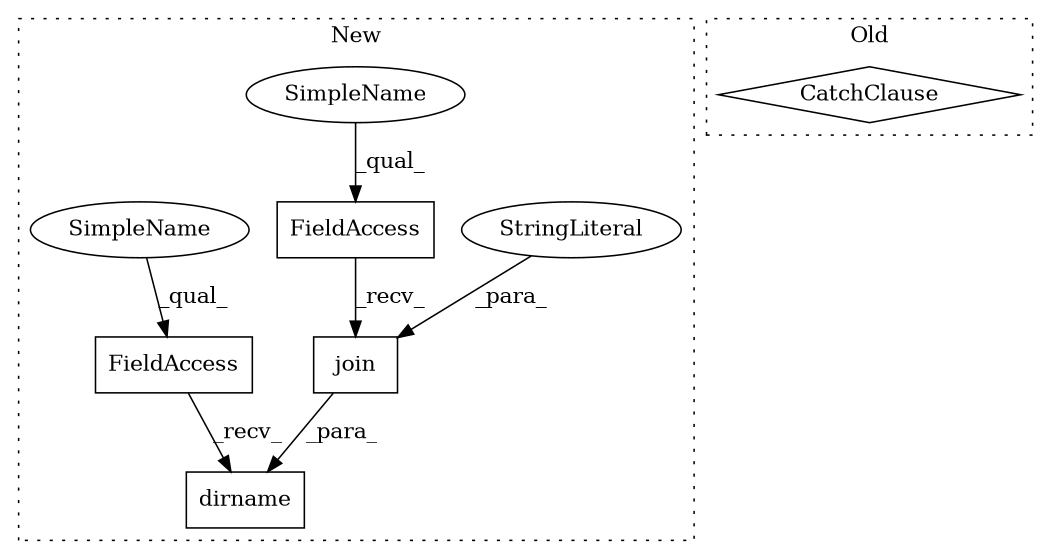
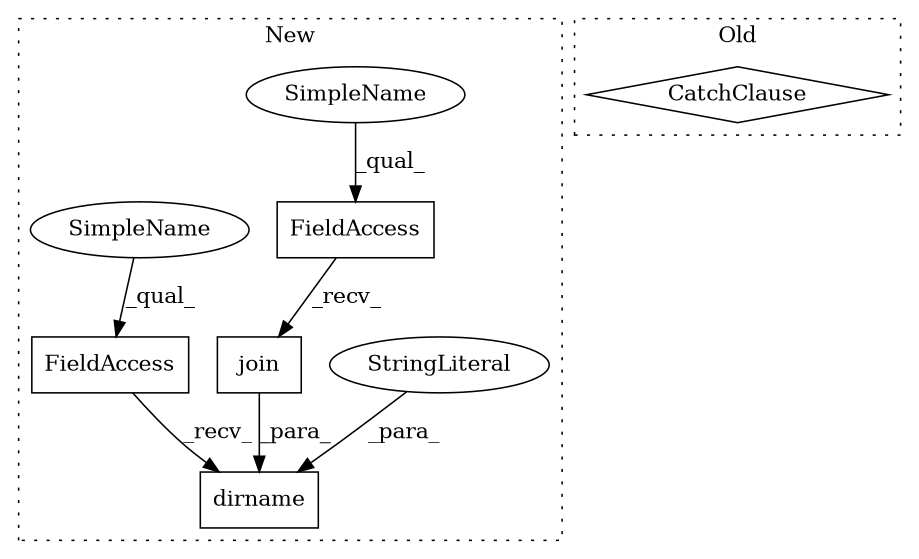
edge "StringLiteral" -> "join": now "StringLiteral" -> "dirname"
